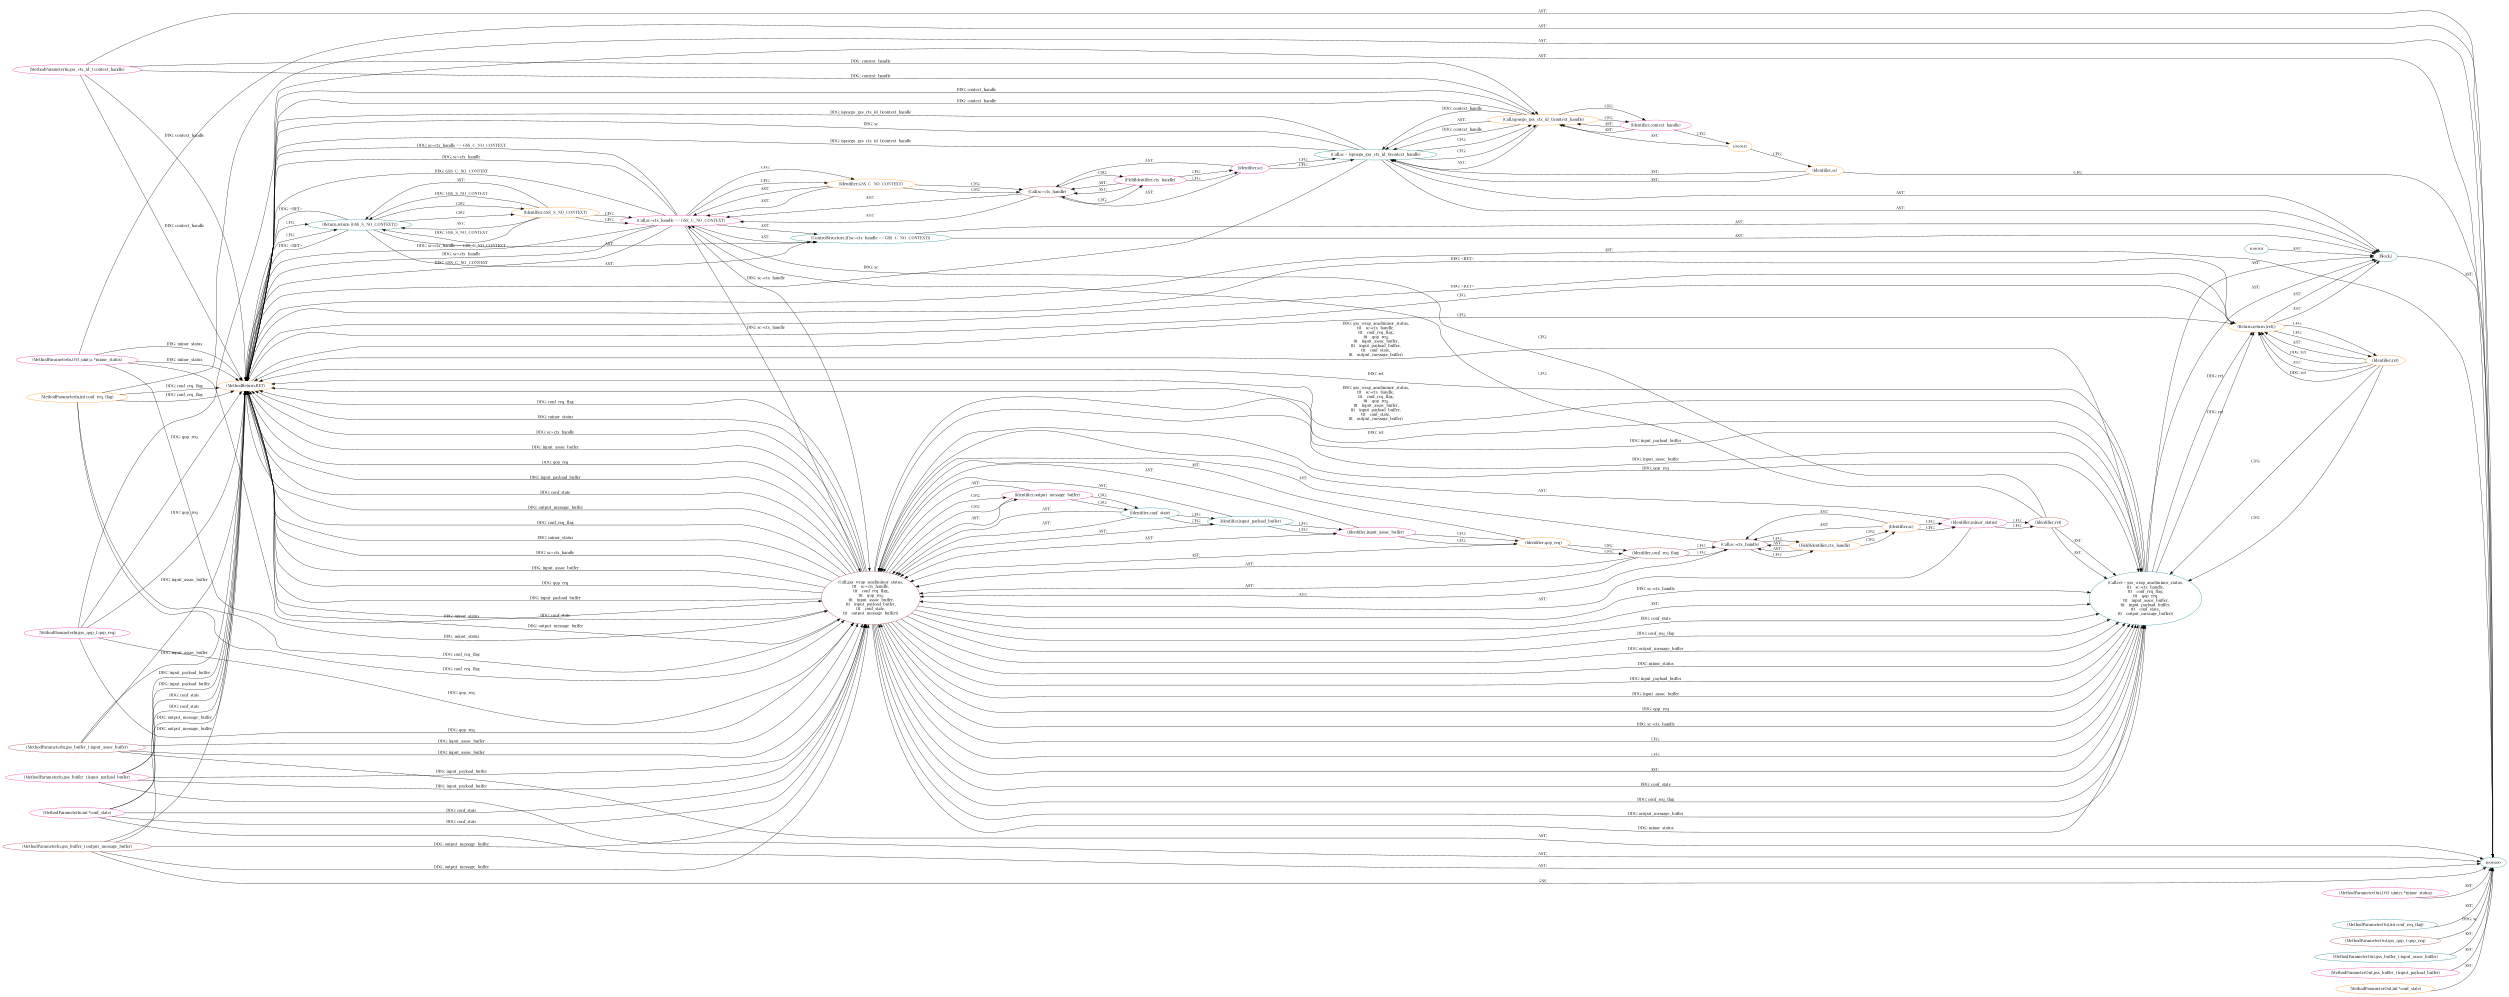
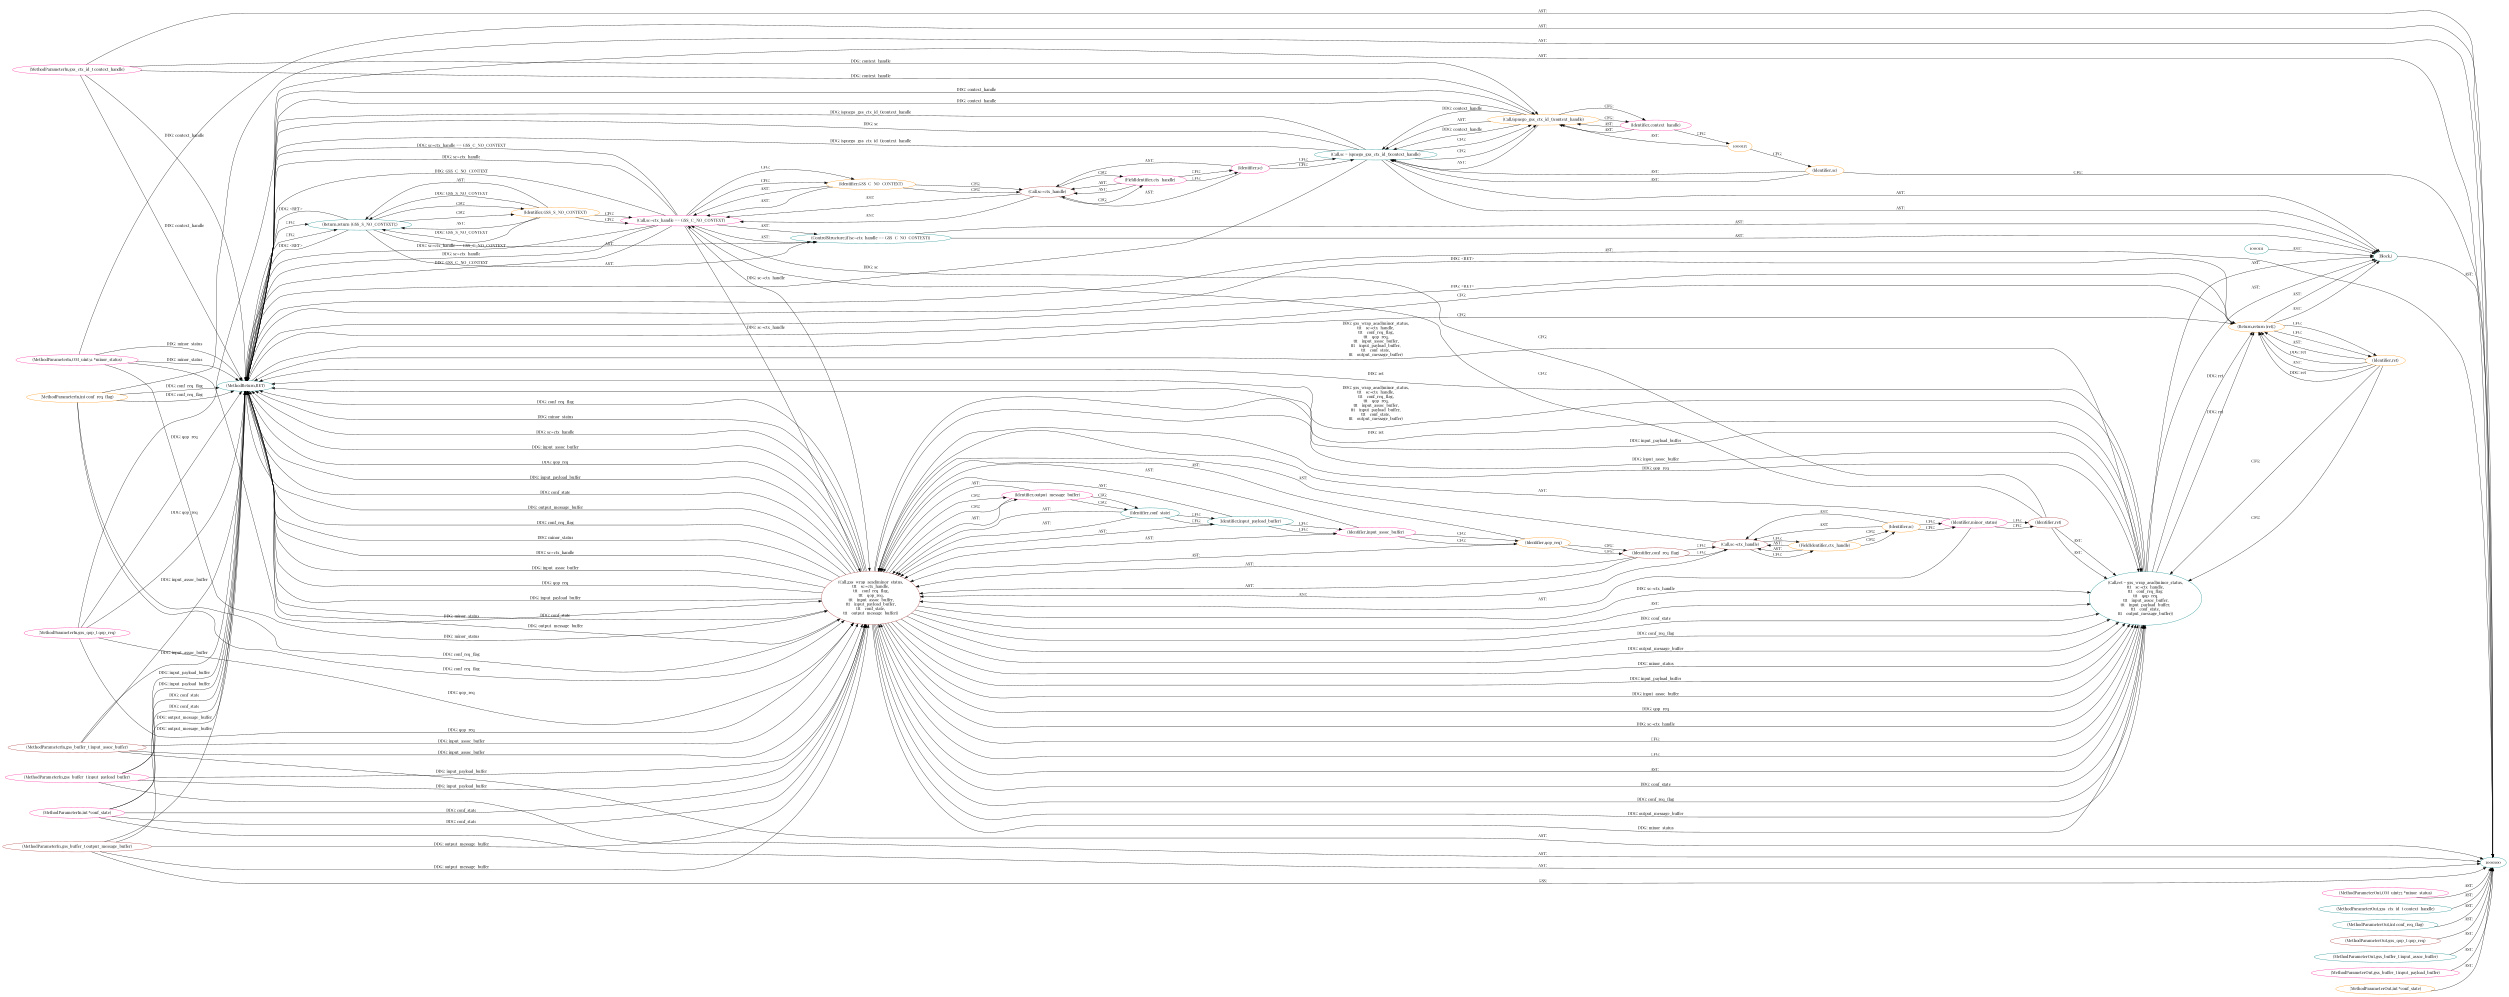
node "(MethodReturn,RET)": color darkorange -> teal
node "(MethodParameterOut,gss_ctx_id_t context_handle)": added
edge "(MethodParameterOut,gss_qop_t qop_req)" -> "1000100": label "DDG: sc" -> "AST: "
